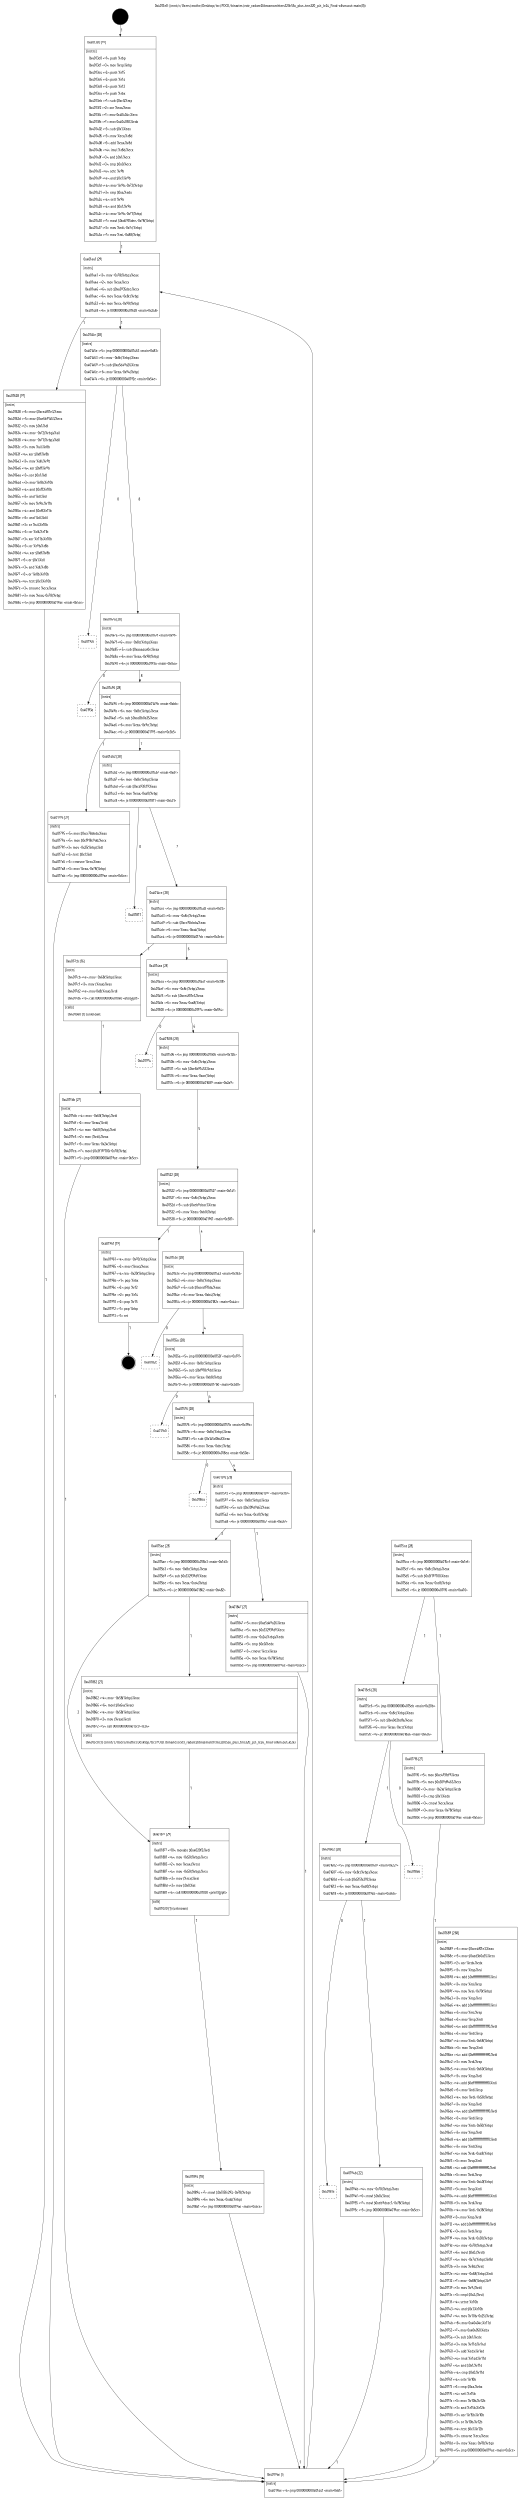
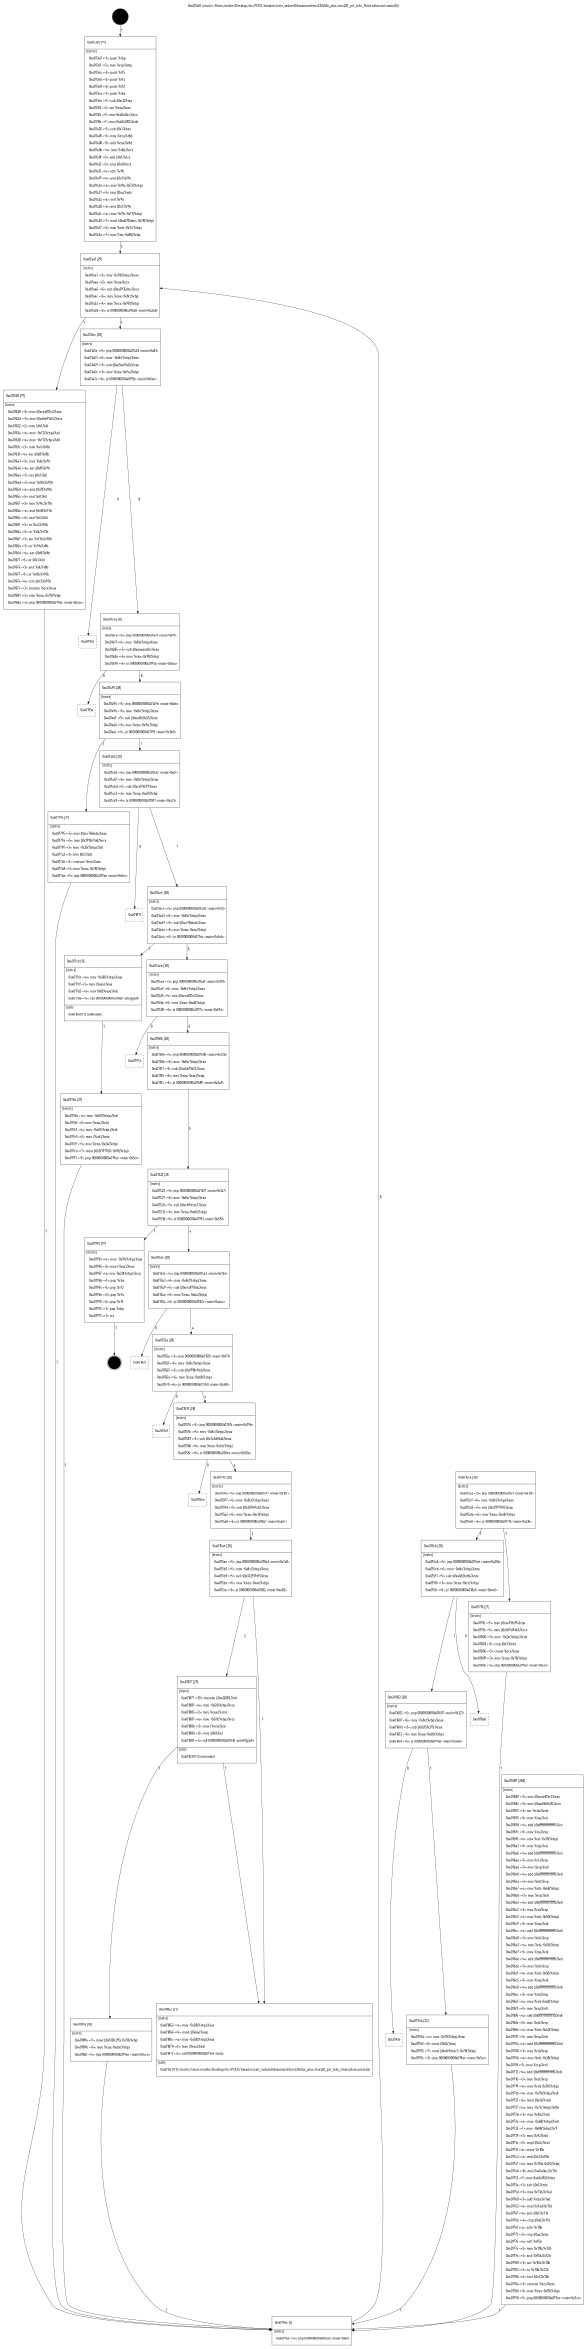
node "0x401847 [27]": removed
edge "0x401862 [21]" -> "0x401877 [29]": reversed
